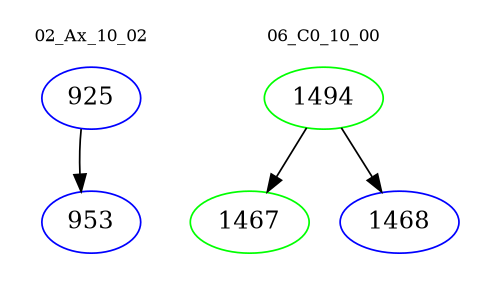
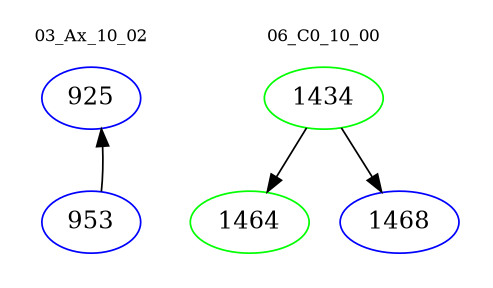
cluster "02_Ax_10_02": label "02_Ax_10_02" -> "03_Ax_10_02"
node "1494": label "1494" -> "1434"
edge "925" -> "953": reversed
node "1467": label "1467" -> "1464"
